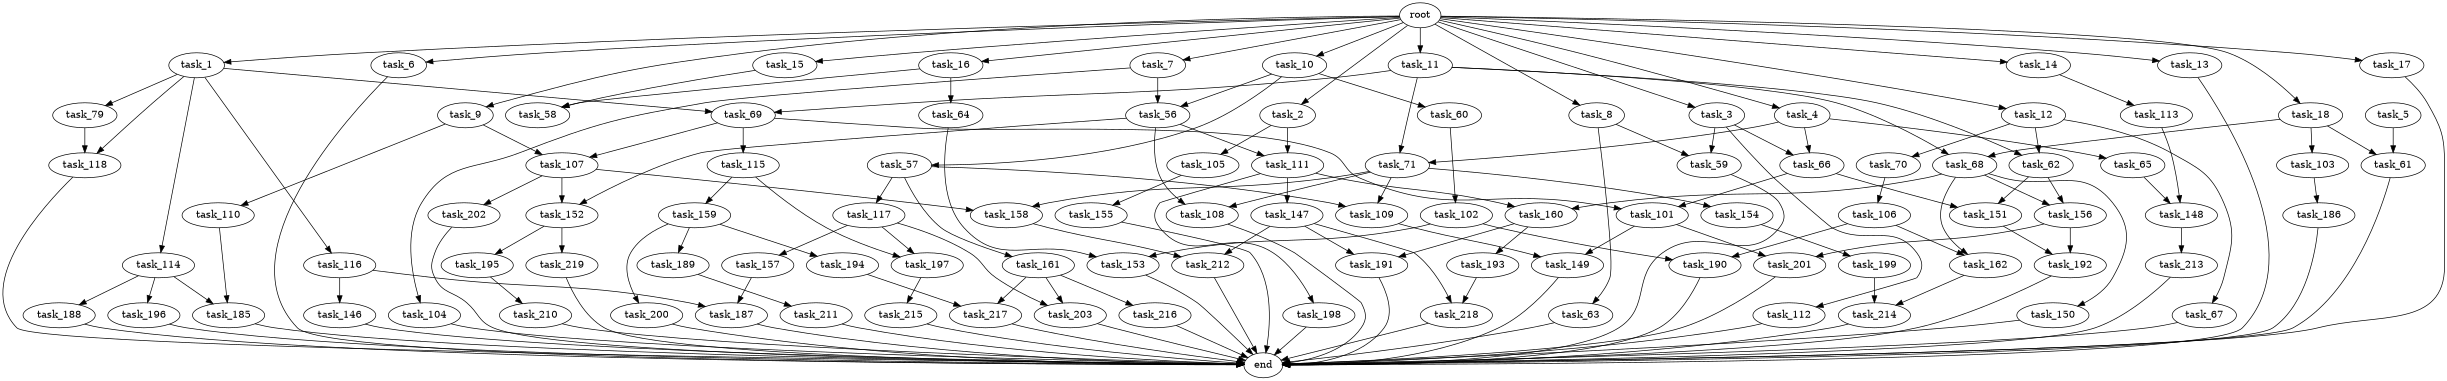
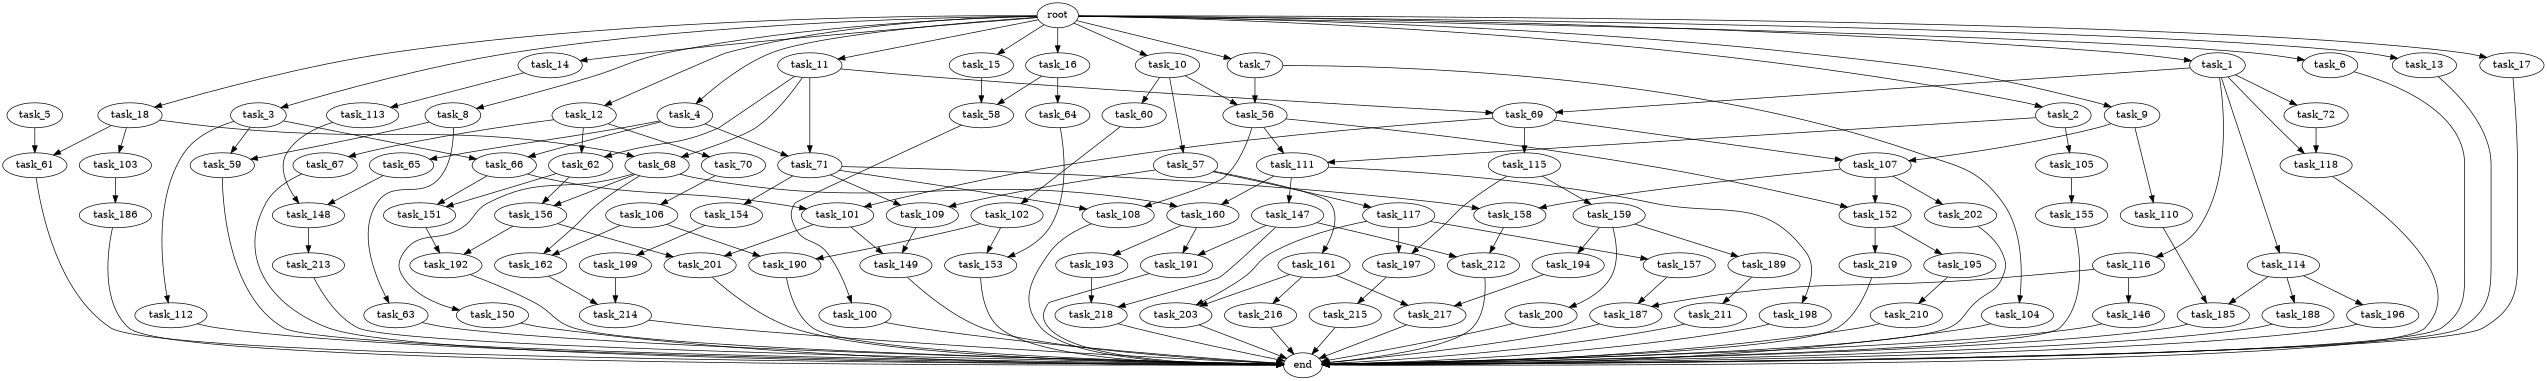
node "task_79": label "task_79" -> "task_72"
node "task_100": added
